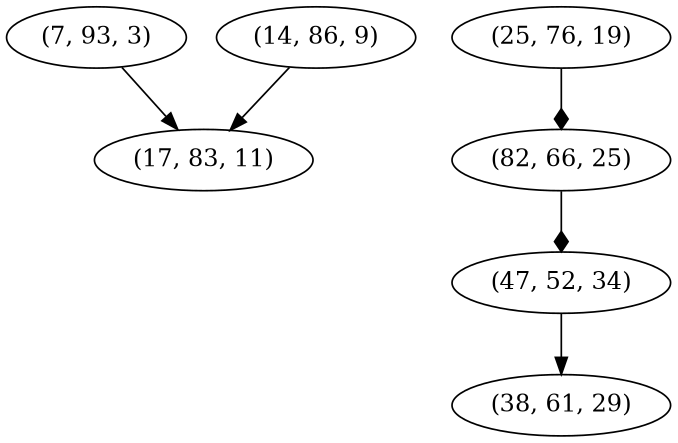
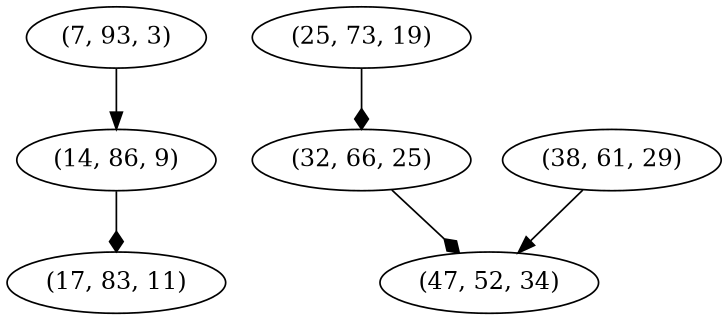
node "(25, 76, 19)": label "(25, 76, 19)" -> "(25, 73, 19)"
edge "(7, 93, 3)" -> "(17, 83, 11)": now "(7, 93, 3)" -> "(14, 86, 9)"
edge "(14, 86, 9)" -> "(17, 83, 11)": arrowhead normal -> diamond
node "(82, 66, 25)": label "(82, 66, 25)" -> "(32, 66, 25)"
edge "(47, 52, 34)" -> "(38, 61, 29)": reversed
